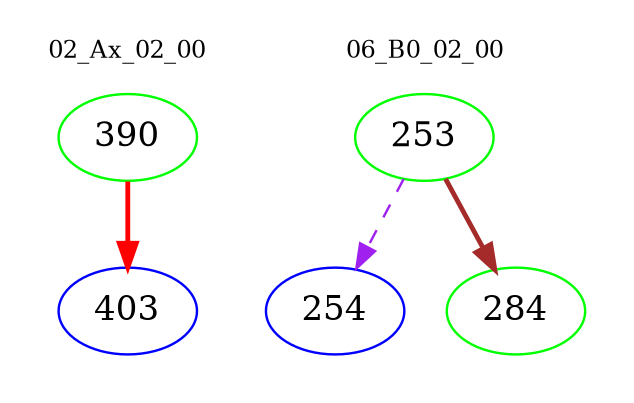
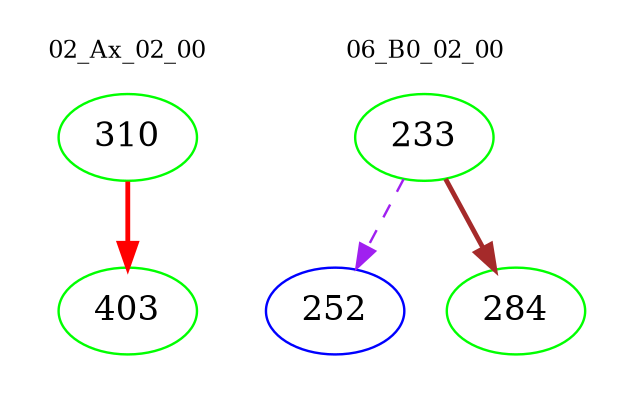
node "390": label "390" -> "310"
node "253": label "253" -> "233"
node "403": color blue -> green
node "254": label "254" -> "252"
